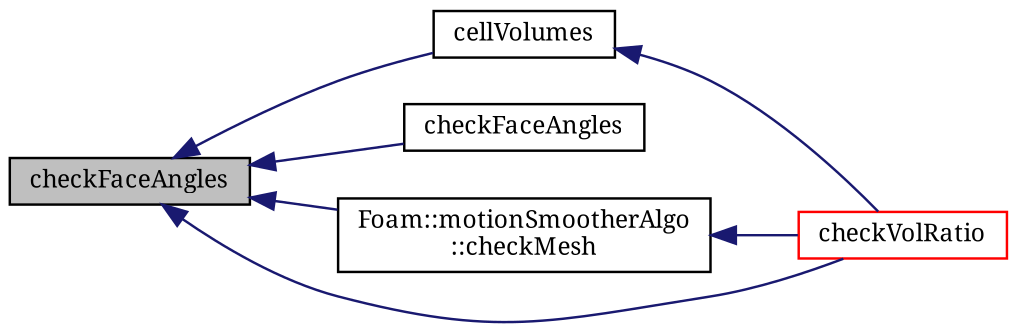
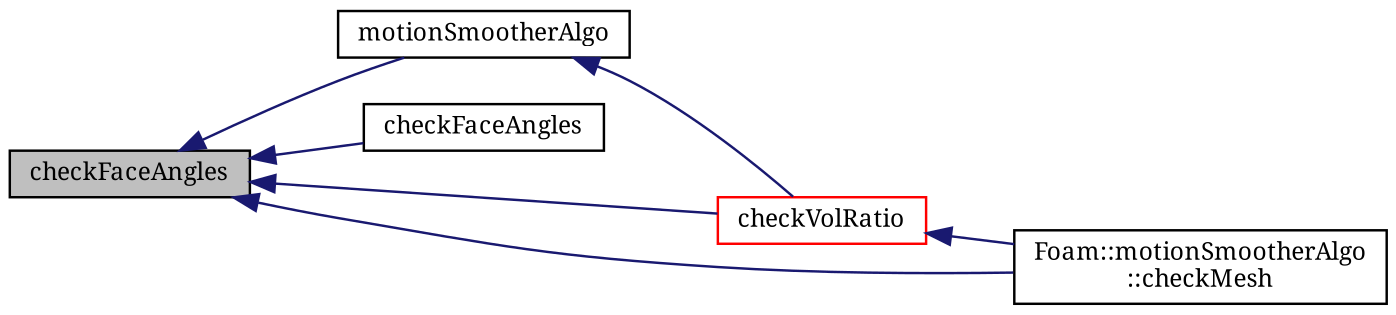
node "cellVolumes": label "cellVolumes" -> "motionSmootherAlgo"
edge "checkVolRatio" -> "Foam::motionSmootherAlgo ::checkMesh": reversed
